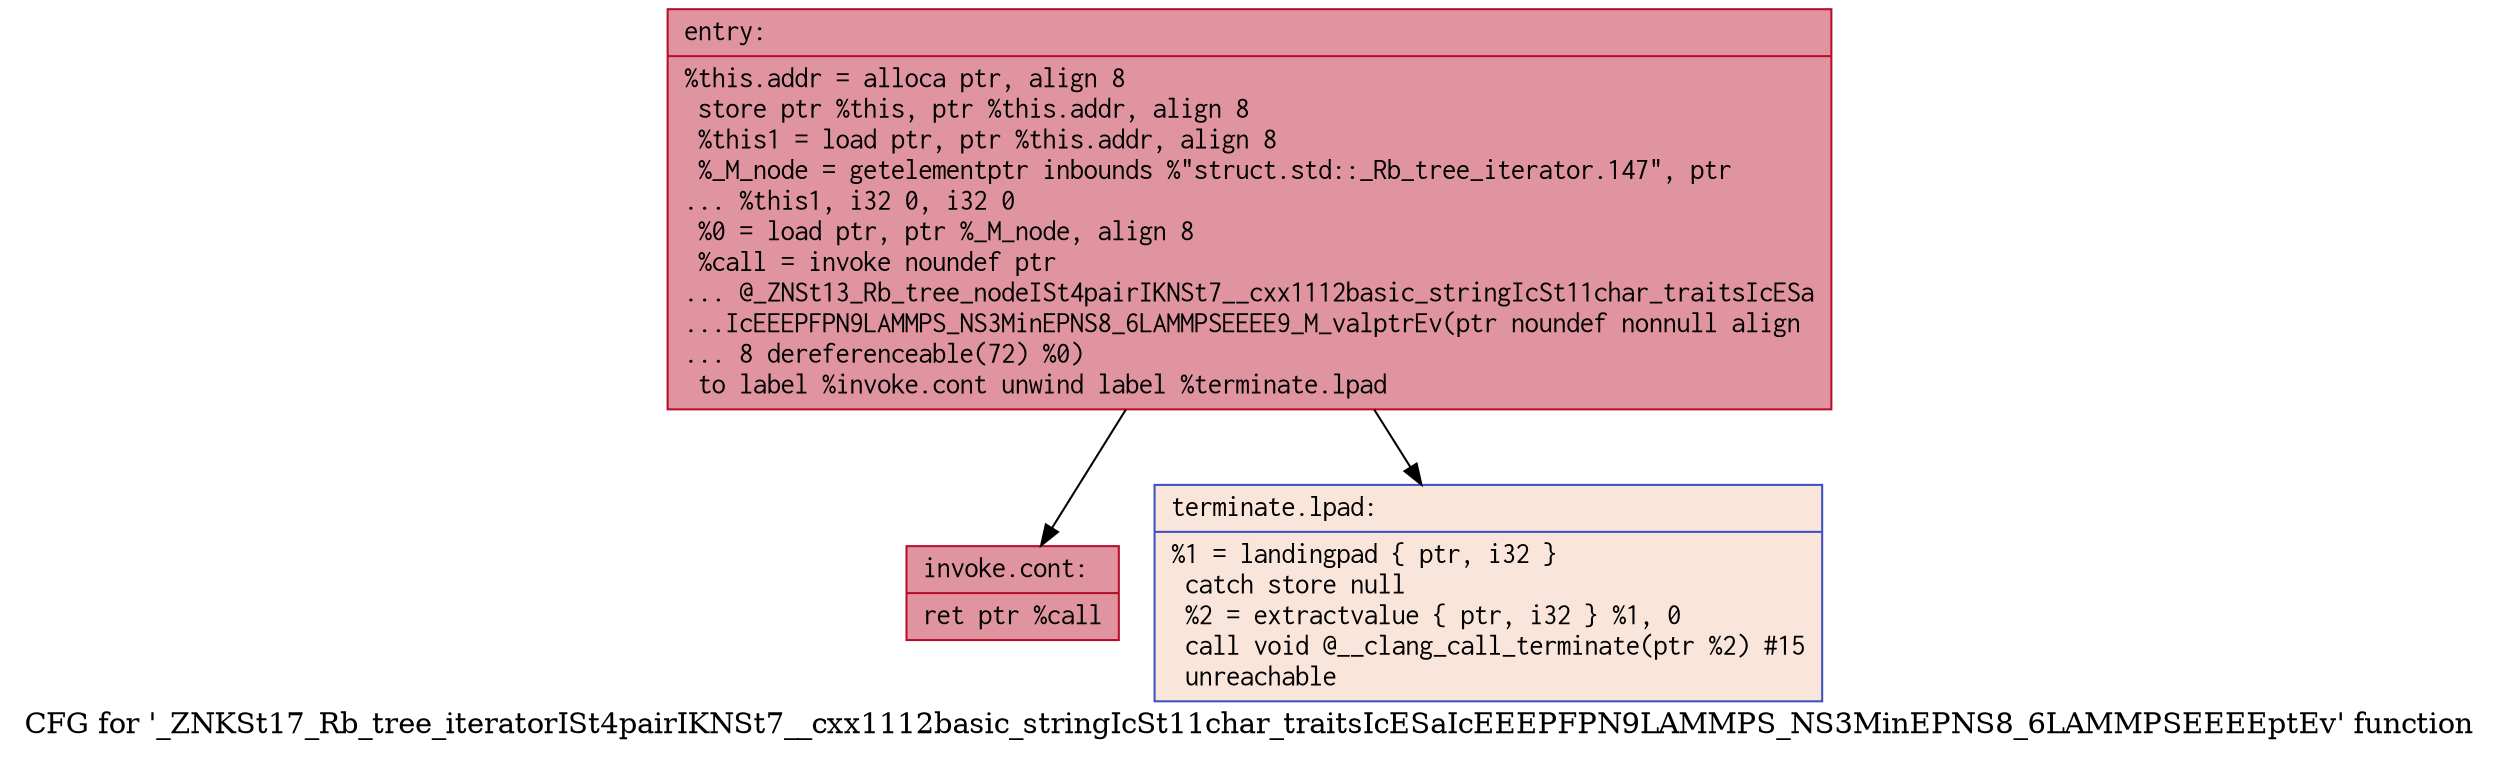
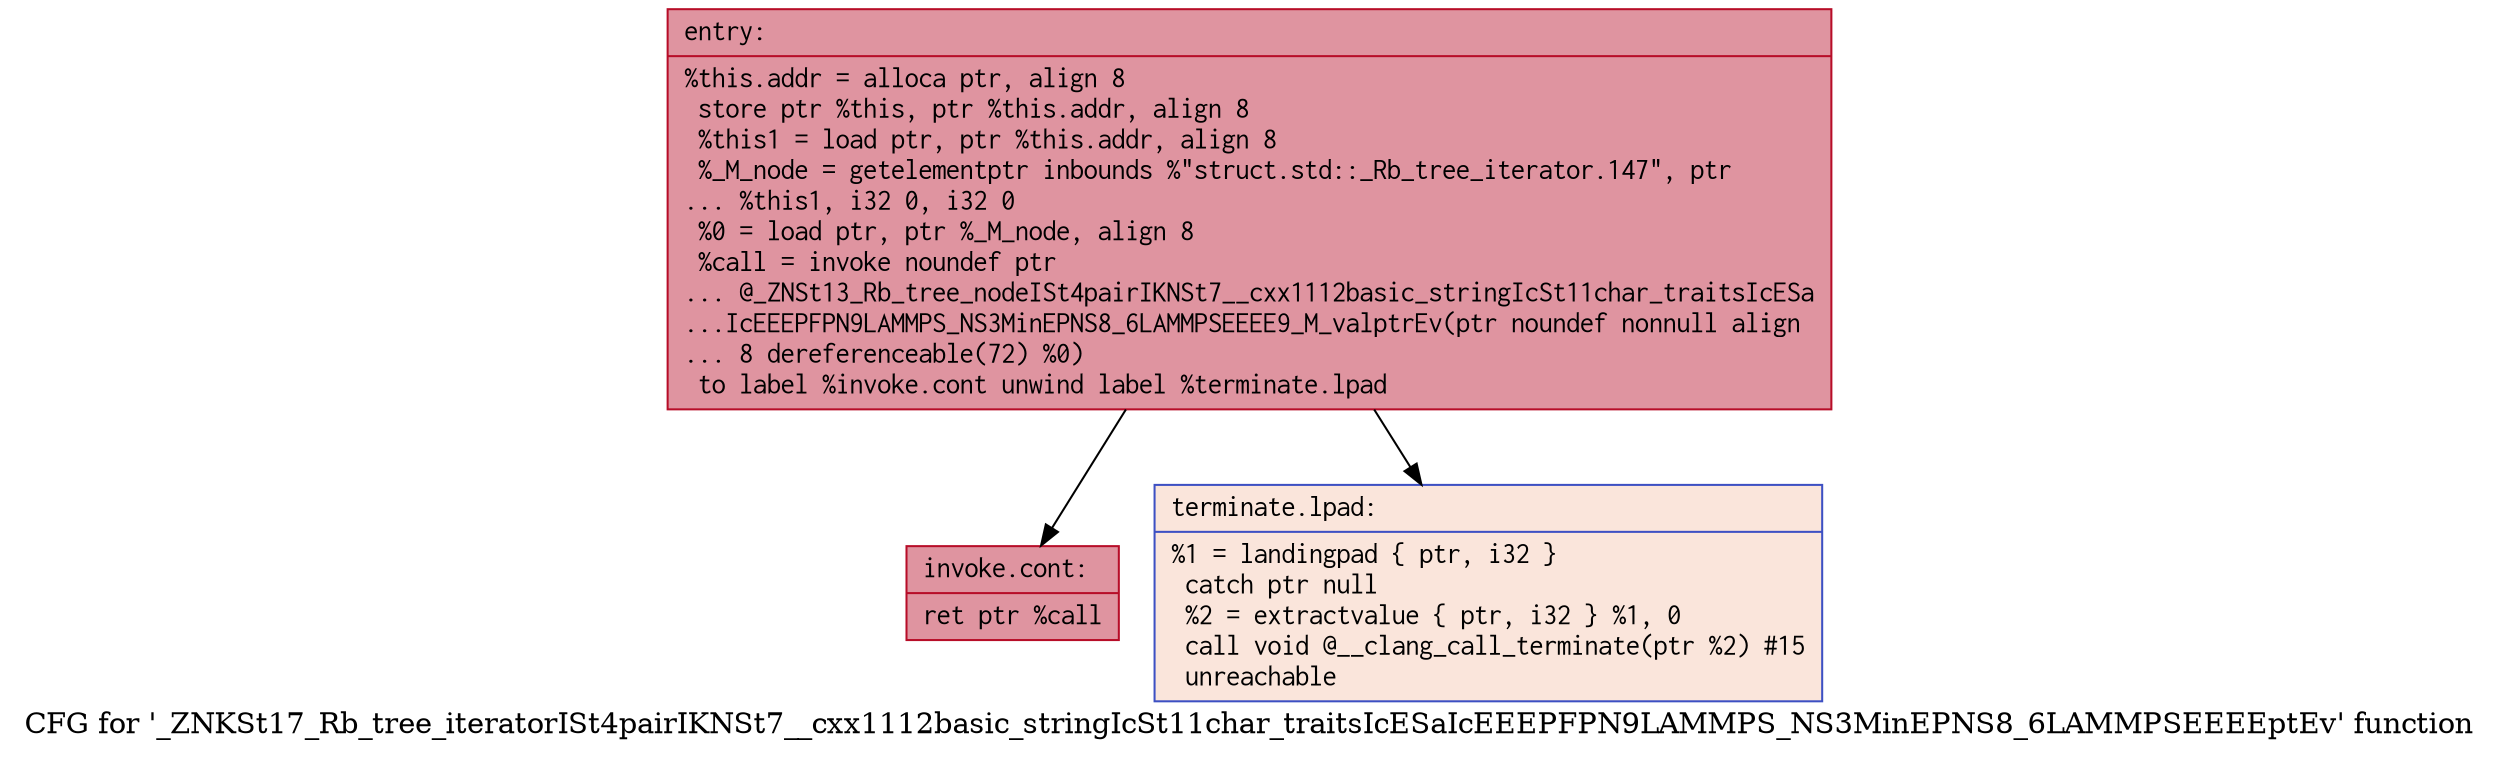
node "terminate.lpad:": text "catch store null" -> "catch ptr null"
